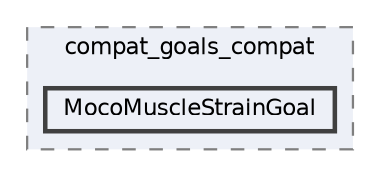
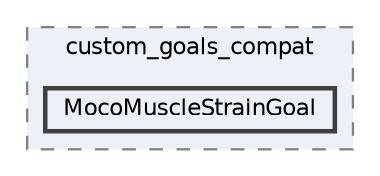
cluster "compat_goals_compat": label "compat_goals_compat" -> "custom_goals_compat"
